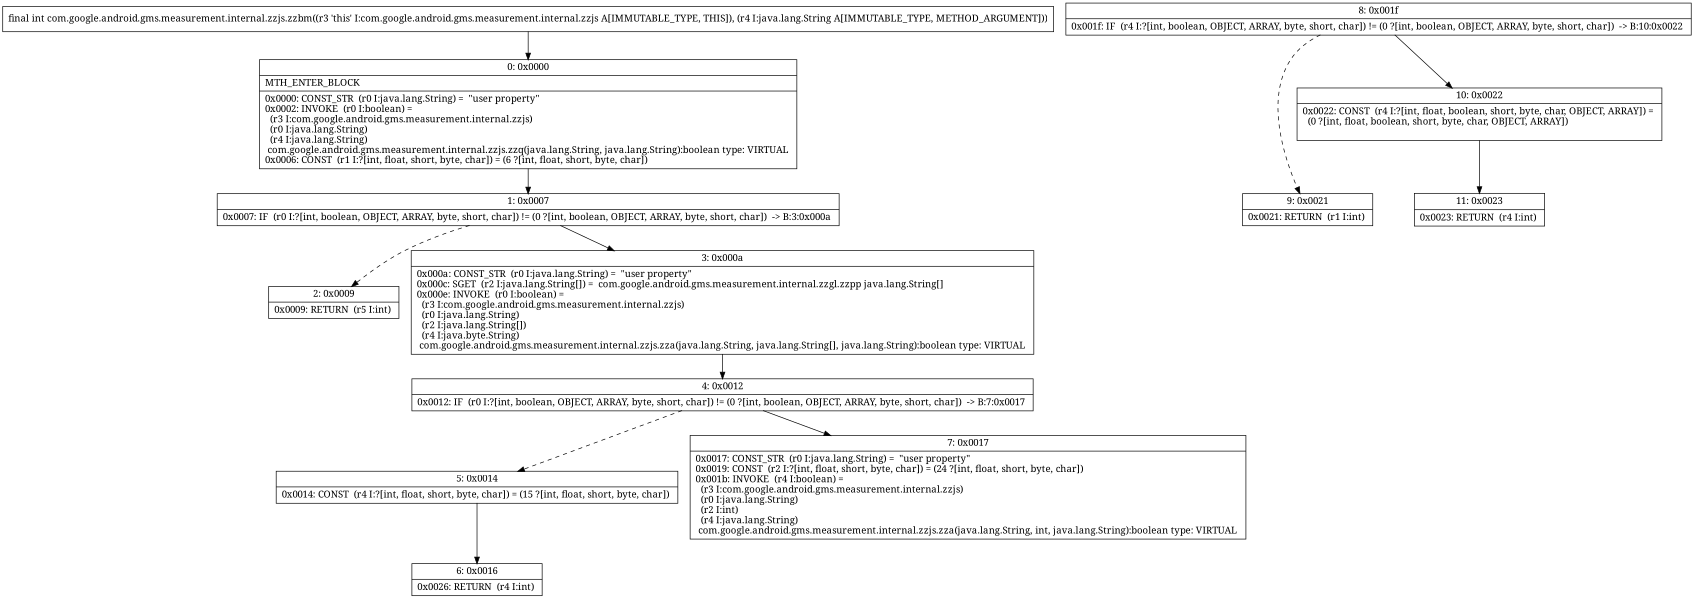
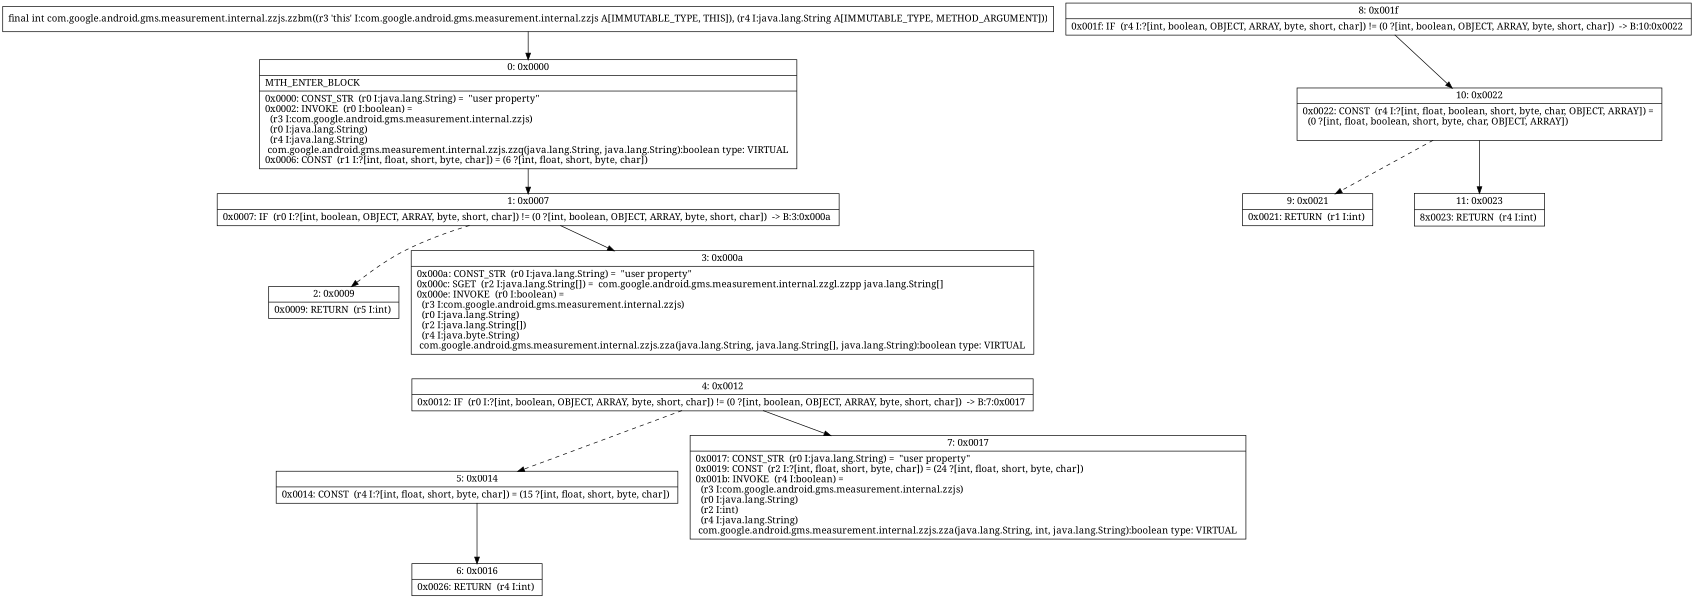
edge "8: 0x001f" -> "9: 0x0021": now "10: 0x0022" -> "9: 0x0021"
node "11: 0x0023": text "0x0023: RETURN  (r4 I:int)" -> "8x0023: RETURN  (r4 I:int)"
edge "3: 0x000a" -> "4: 0x0012": removed
